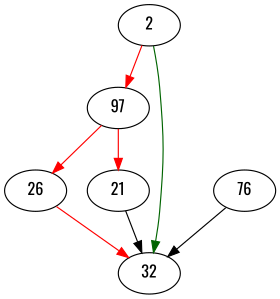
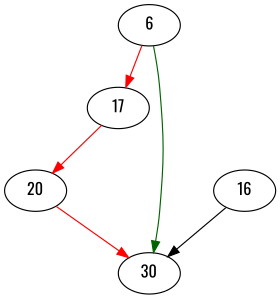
node "2": label "2" -> "6"
node "97": label "97" -> "17"
node "26": label "26" -> "20"
node "21": removed
node "76": label "76" -> "16"
node "32": label "32" -> "30"
